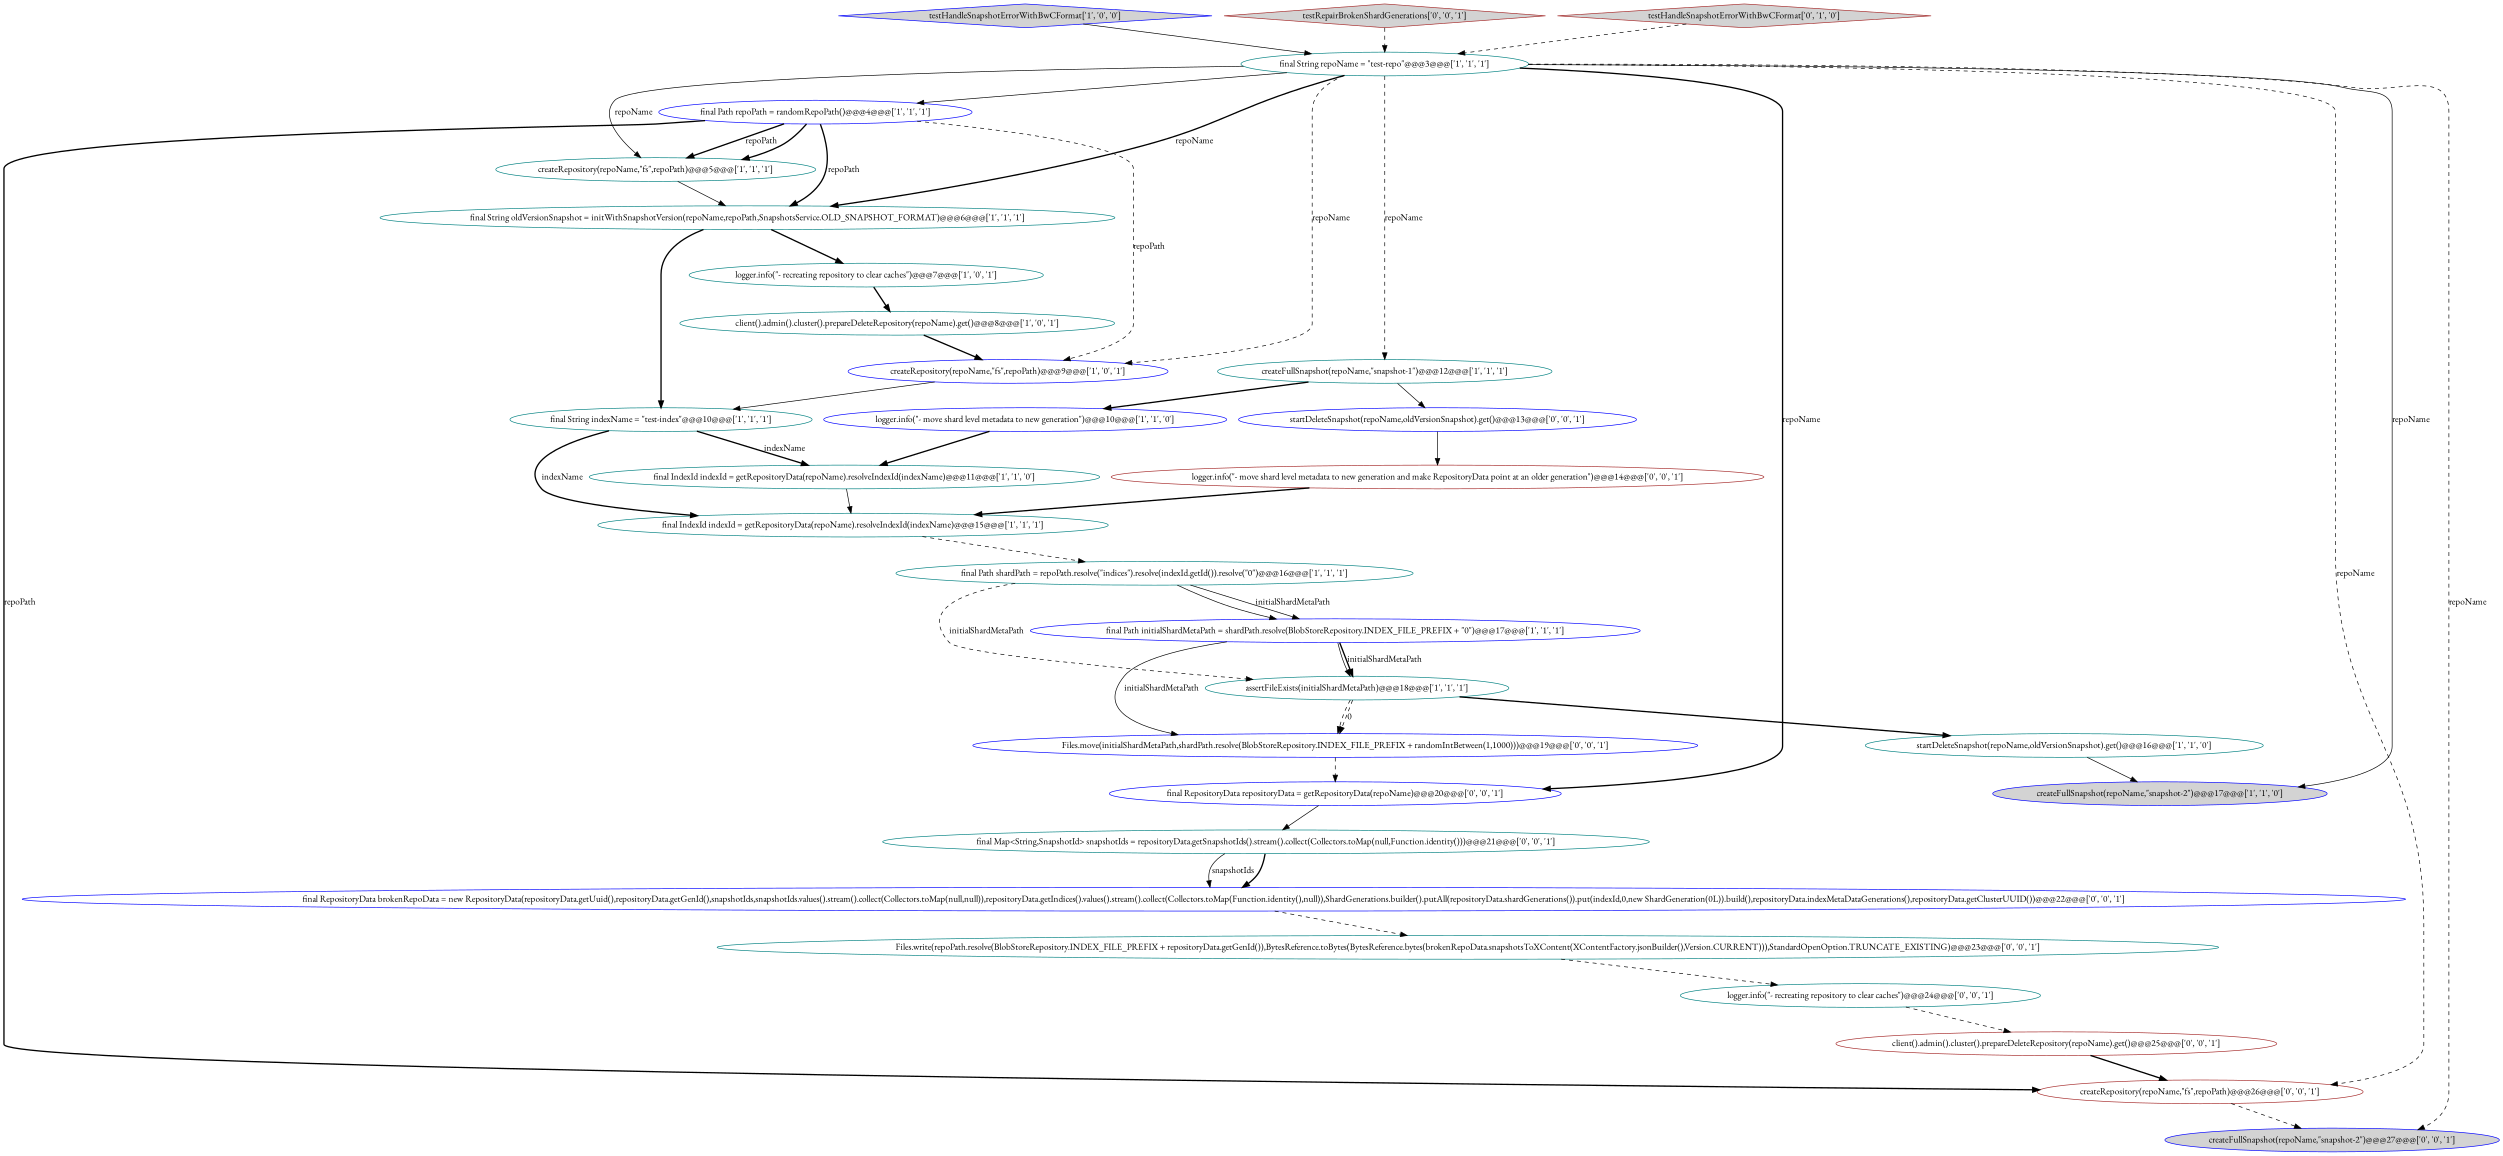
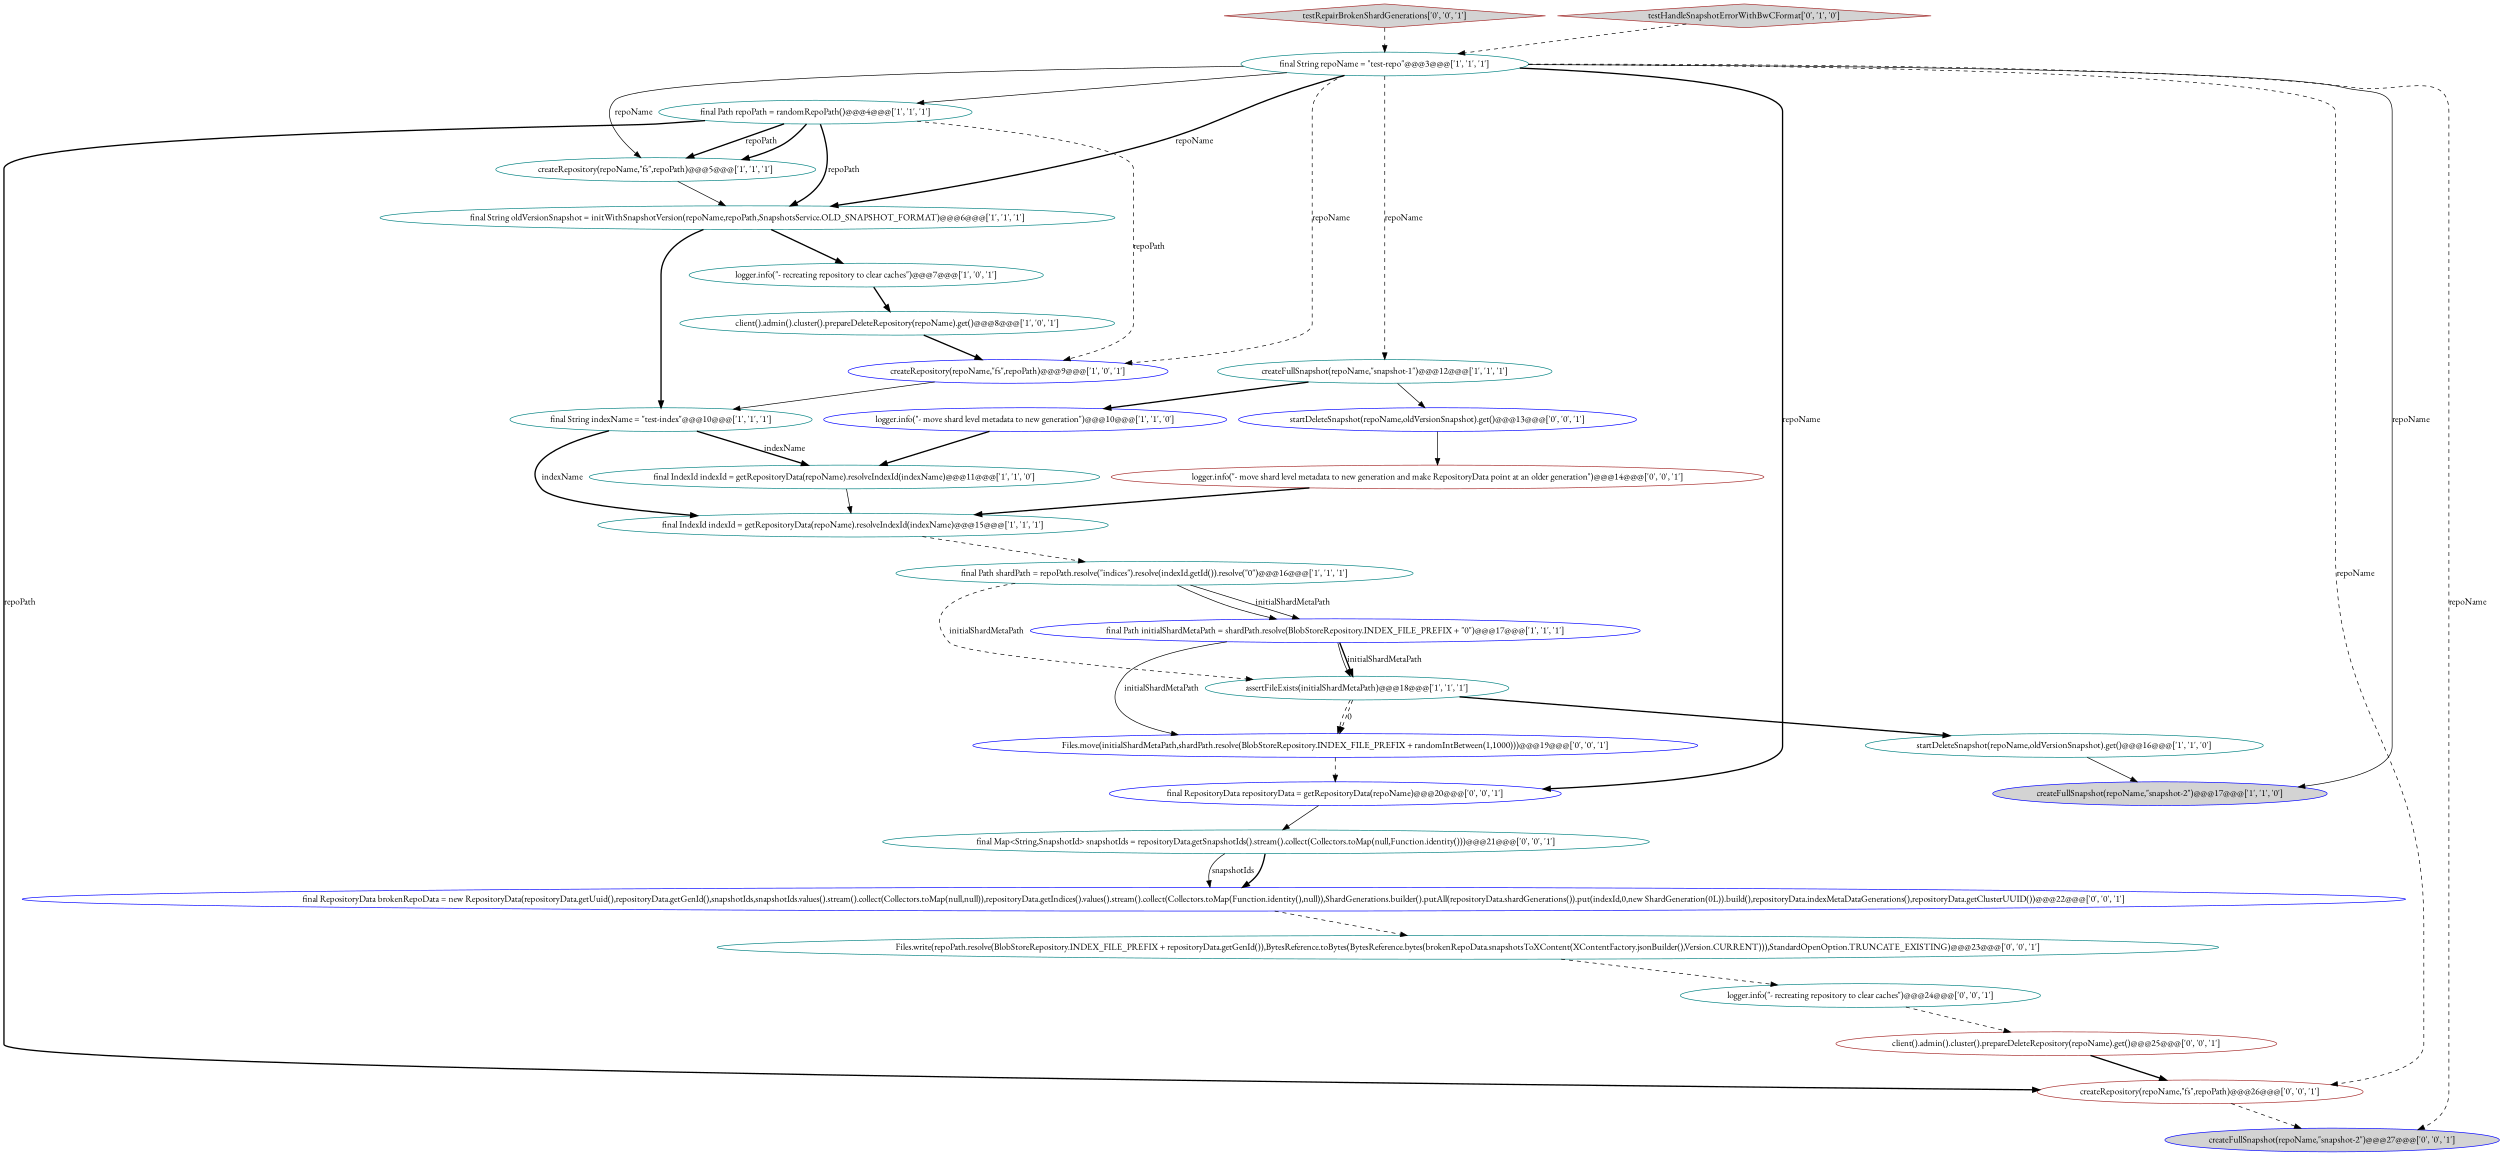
node "testHandleSnapshotErrorWithBwCFormat['1', '0', '0']": removed
node "final Path repoPath = randomRepoPath()@@@4@@@['1', '1', '1']": color blue -> teal
